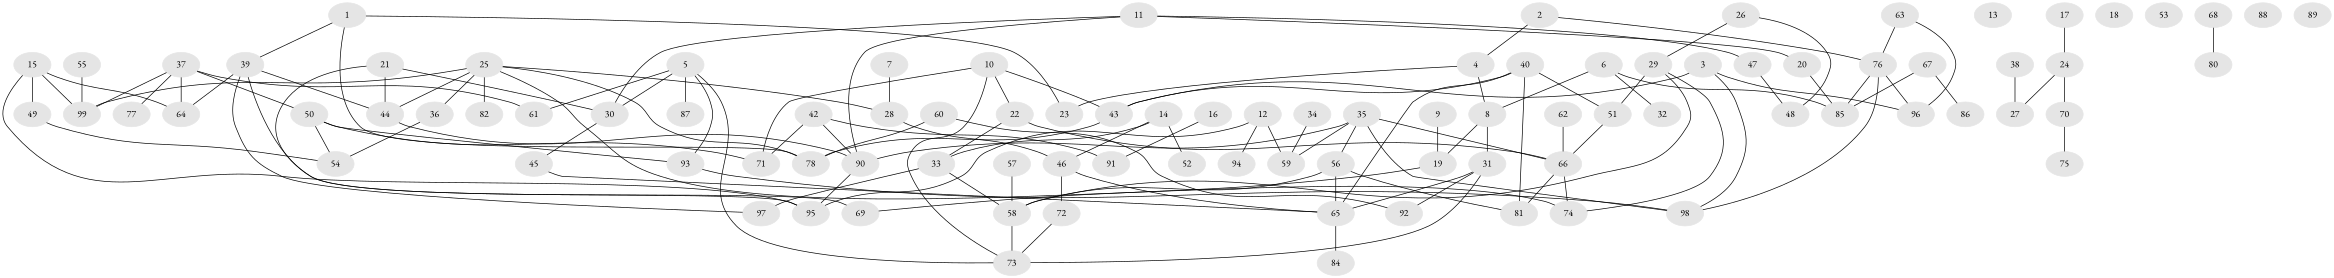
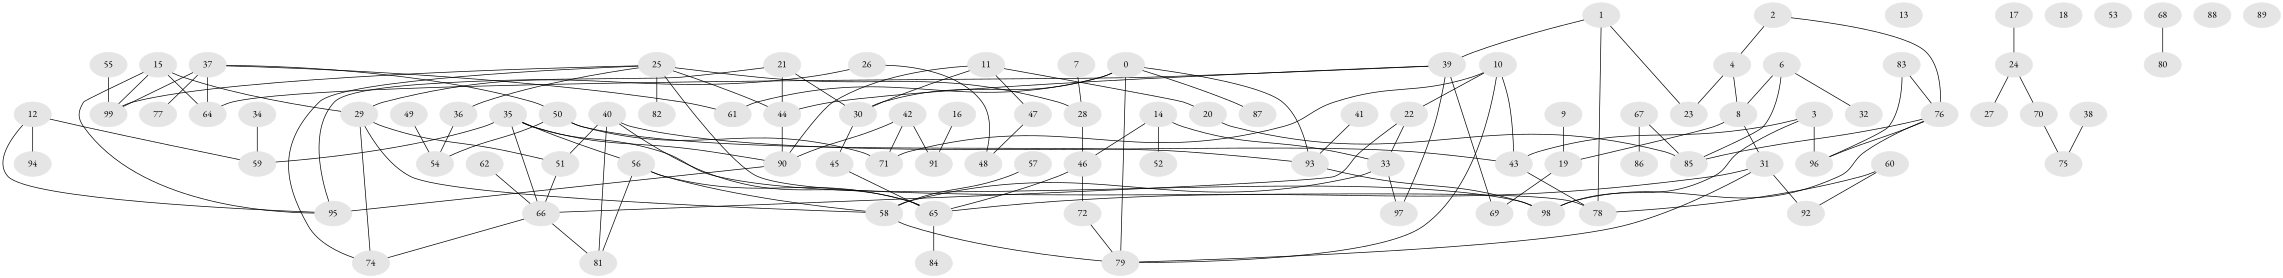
node "63": label "63" -> "83"
node "5": label "5" -> "0"
edge "15" -- "49": now "15" -- "29"
edge "38" -- "27": now "38" -- "75"
node "41": added
node "73": label "73" -> "79"
